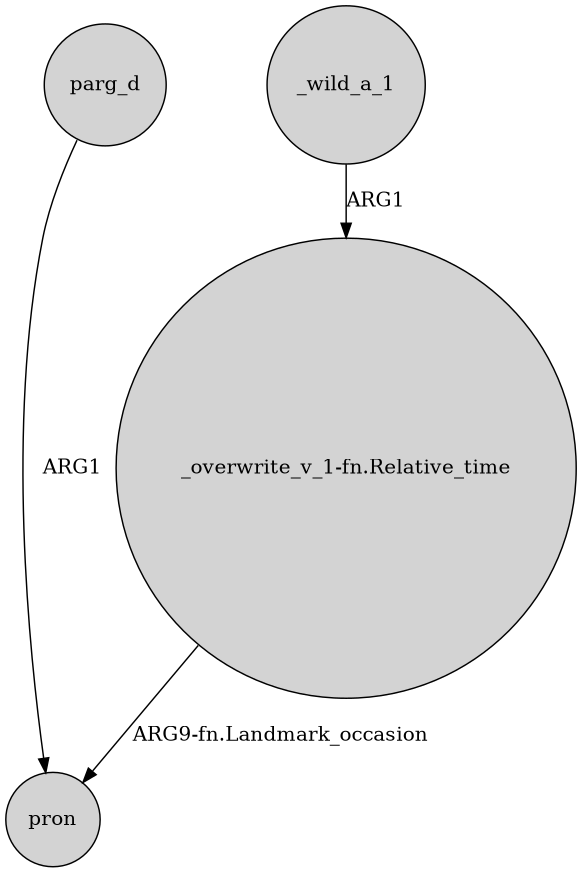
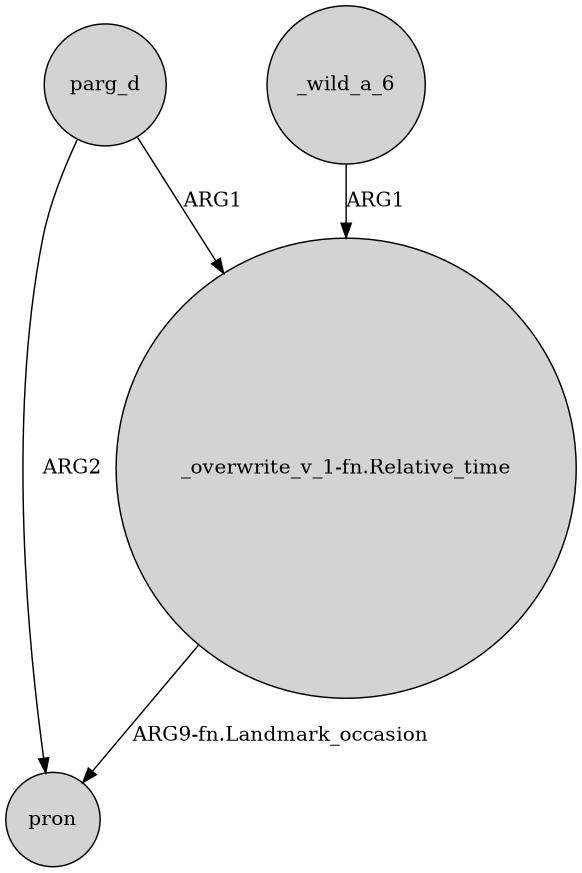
node "_wild_a_1": label "_wild_a_1" -> "_wild_a_6"
edge "parg_d" -> "_overwrite_v_1-fn.Relative_time": added, label "ARG1"
edge "parg_d" -> "pron": label "ARG1" -> "ARG2"
